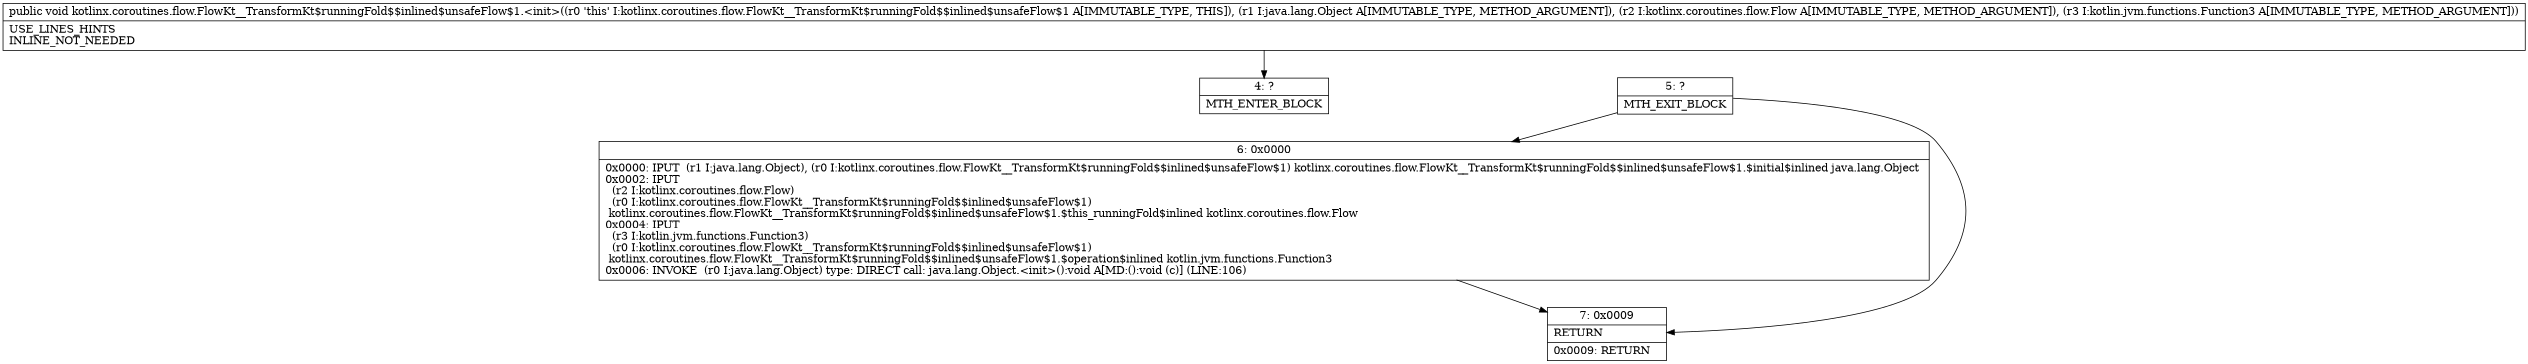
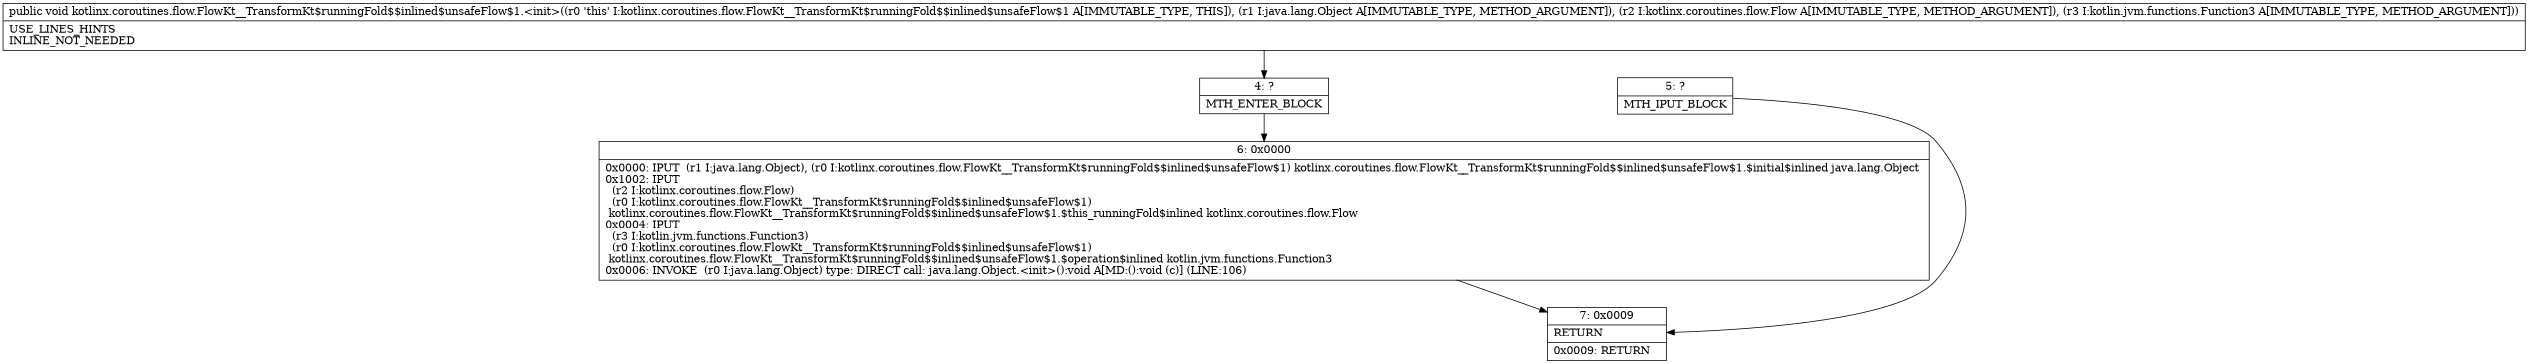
node "5: ?": text "MTH_EXIT_BLOCK" -> "MTH_IPUT_BLOCK"
edge "5: ?" -> "6: 0x0000": now "4: ?" -> "6: 0x0000"
node "6: 0x0000": text "0x0002: IPUT" -> "0x1002: IPUT"
